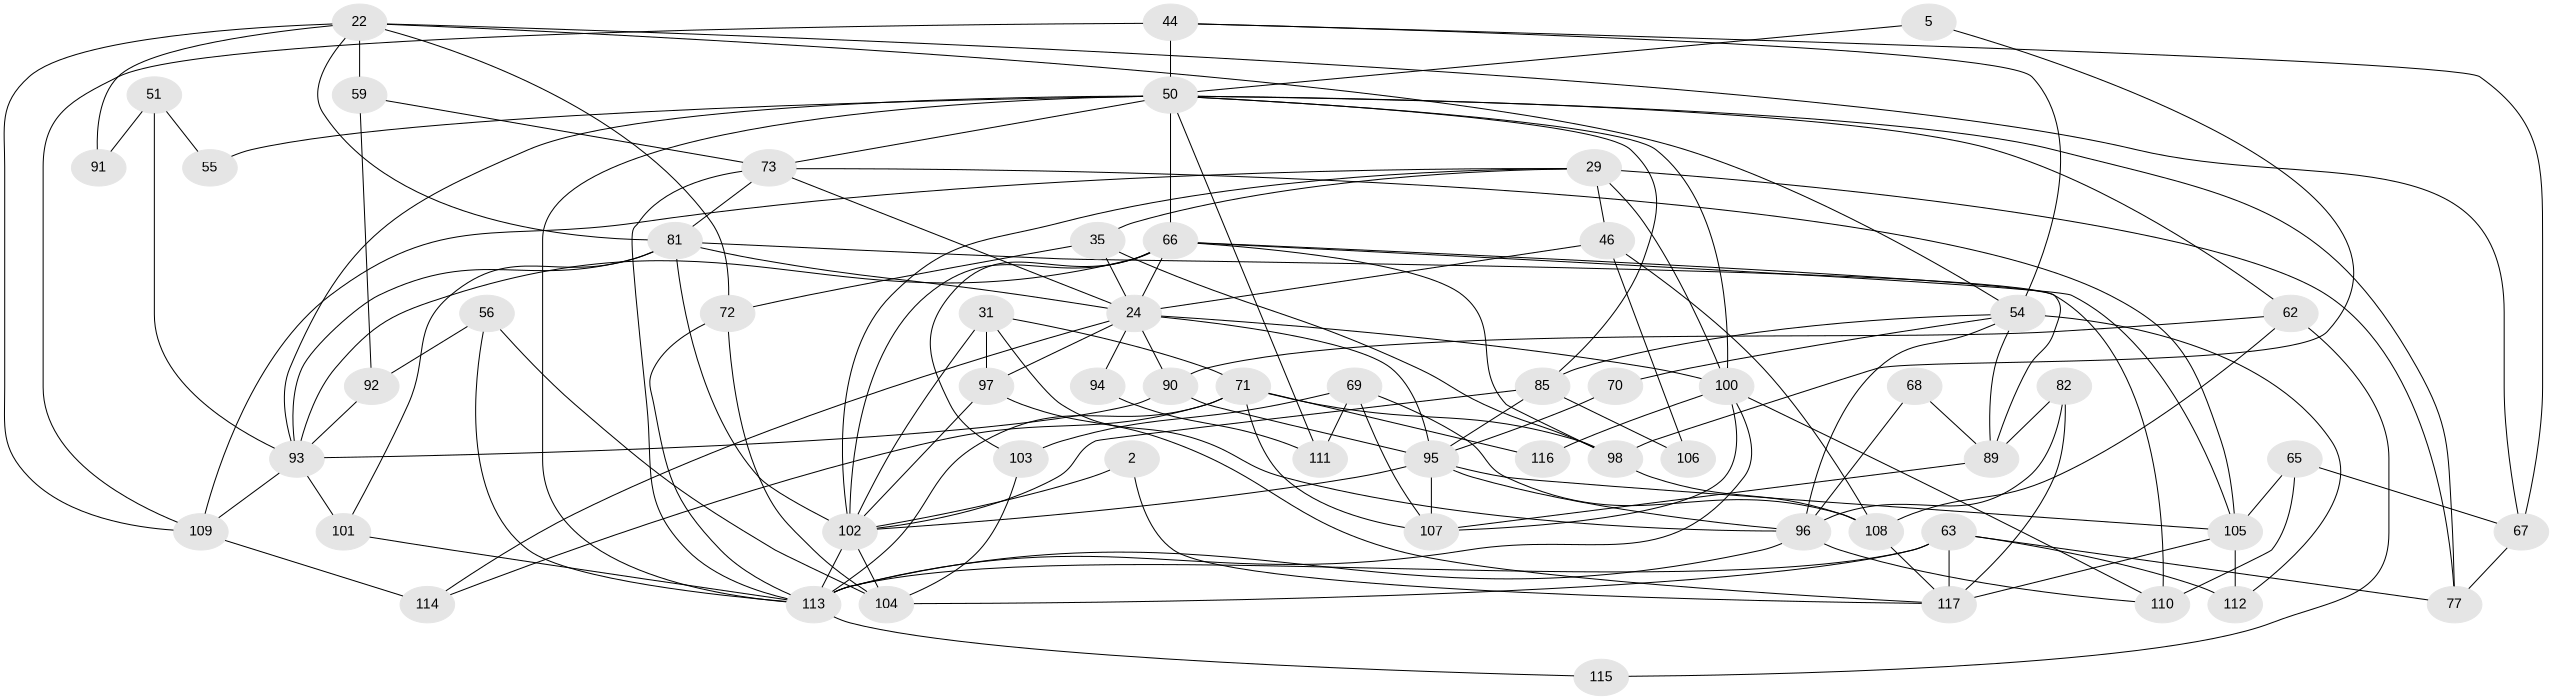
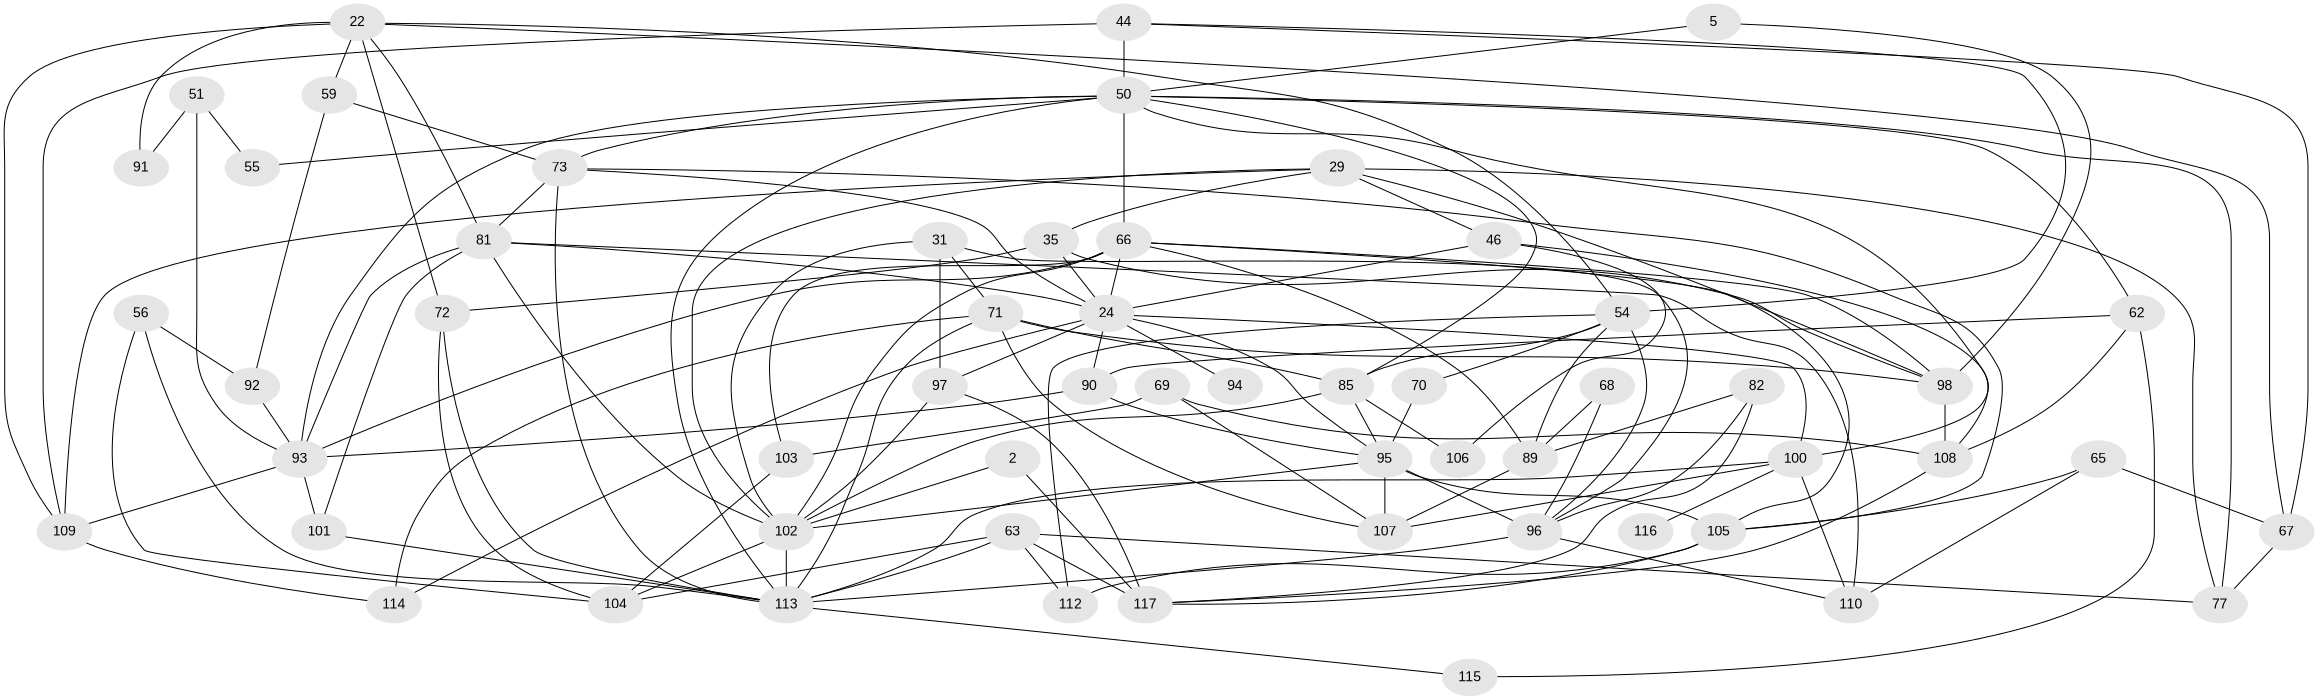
edge "29" -- "100": now "29" -- "98"
edge "71" -- "116": now "71" -- "85"
node "111": removed
